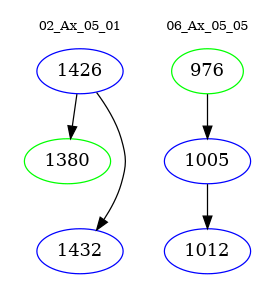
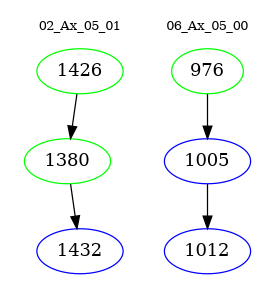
cluster "06_Ax_05_05": label "06_Ax_05_05" -> "06_Ax_05_00"
node "1426": color blue -> green
edge "1426" -> "1432": now "1380" -> "1432"
